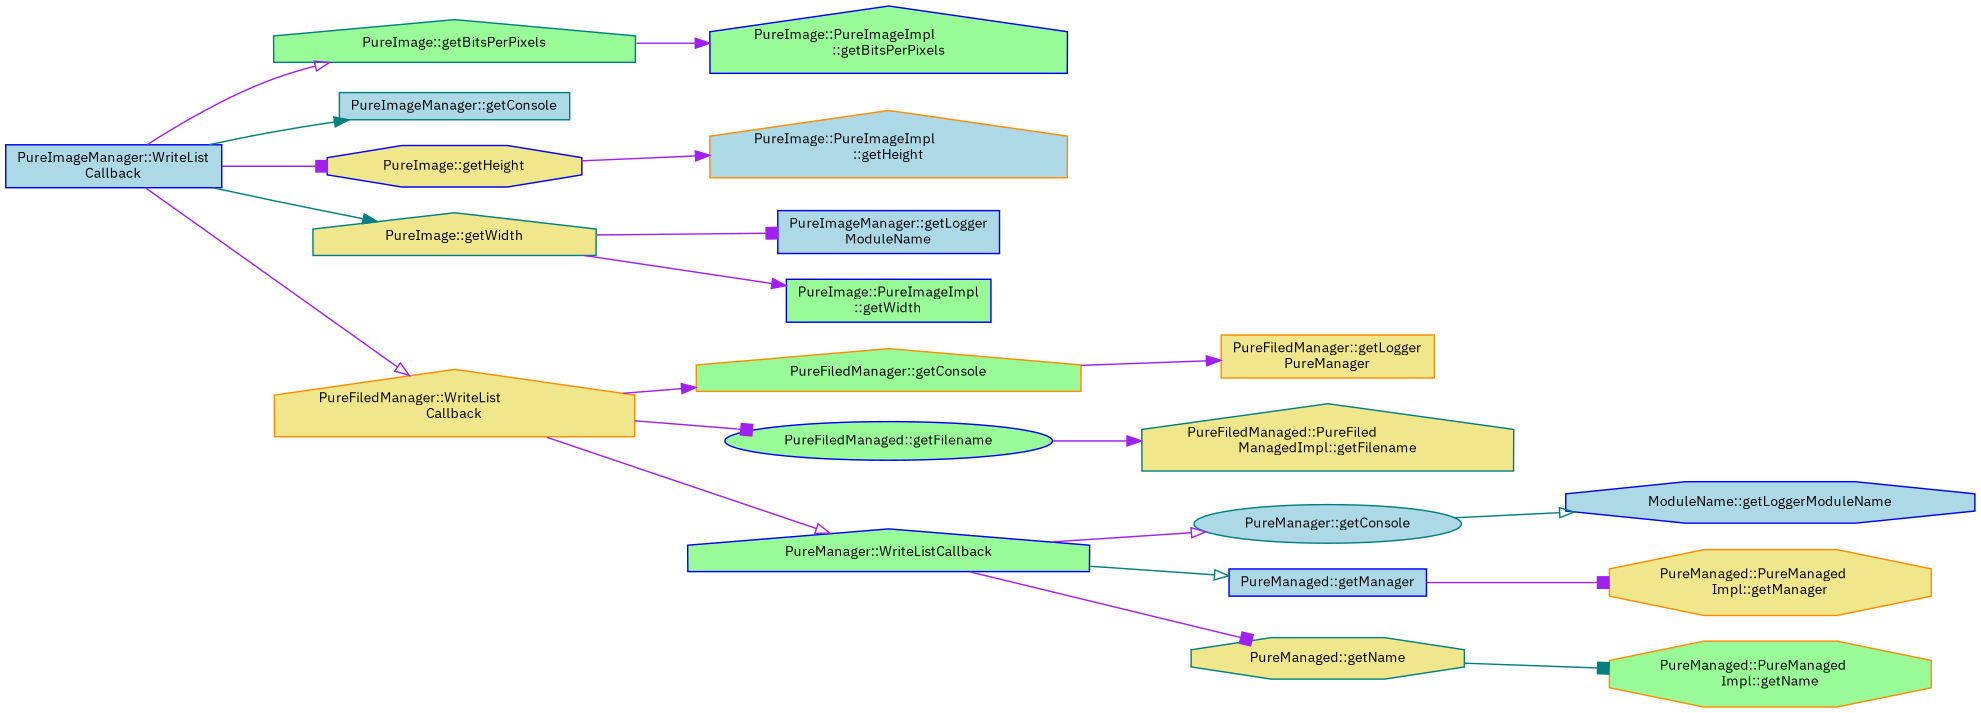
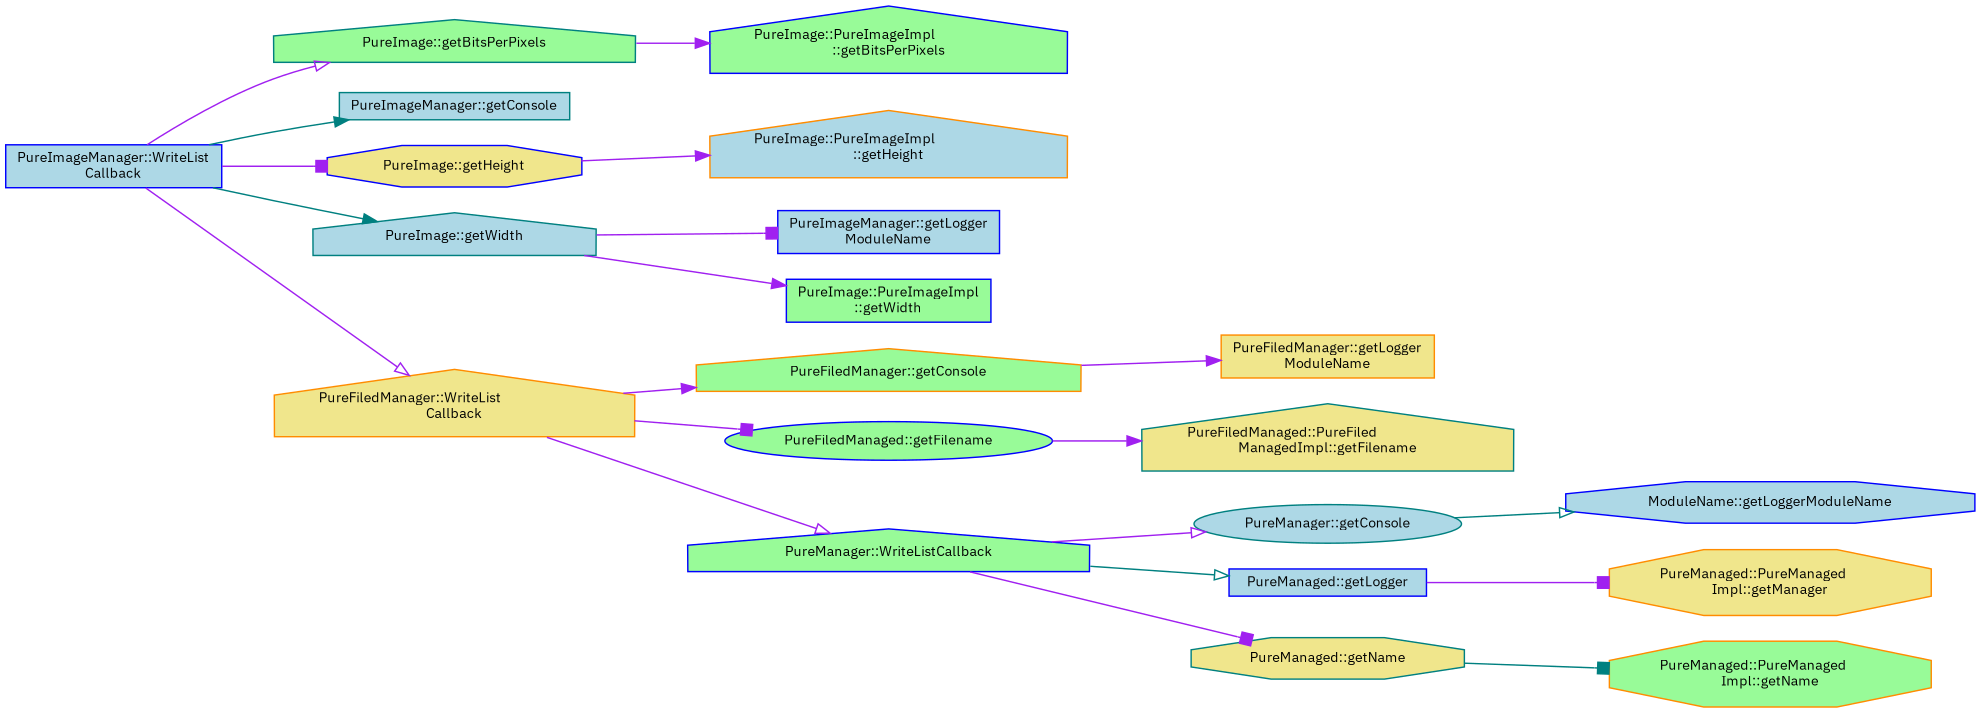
node "PureImage::getWidth": fillcolor khaki -> lightblue
node "PureFiledManager::getLogger PureManager": label "PureFiledManager::getLogger PureManager" -> "PureFiledManager::getLogger ModuleName"
node "PureManaged::getManager": label "PureManaged::getManager" -> "PureManaged::getLogger"
